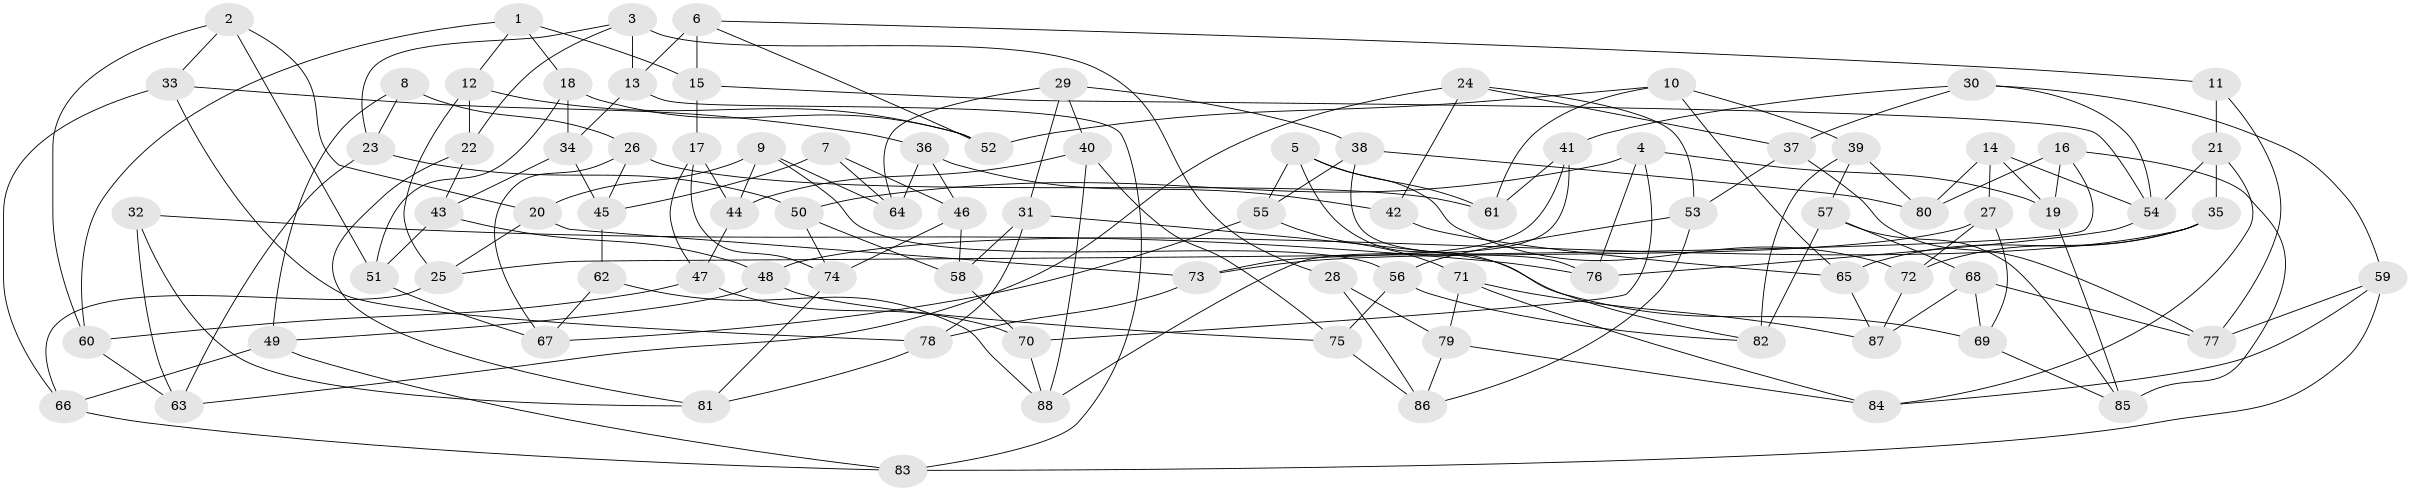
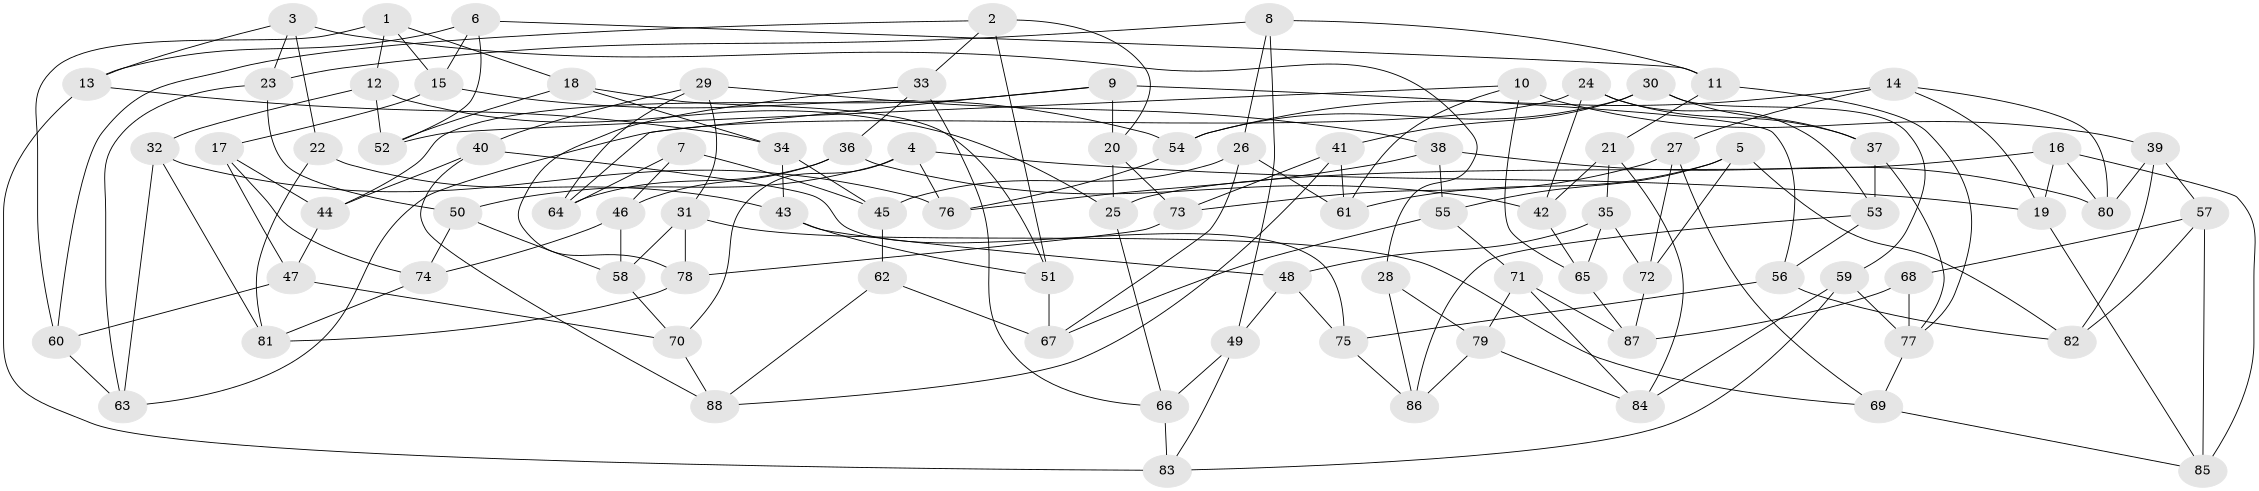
edge "8" -- "11": added
edge "12" -- "22": now "12" -- "32"
edge "21" -- "54": now "21" -- "42"
edge "68" -- "69": now "77" -- "69"
